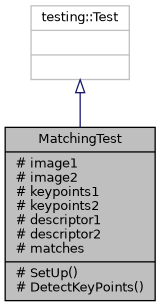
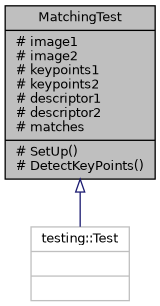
edge "MatchingTest" -> "testing::Test": reversed
